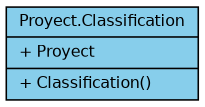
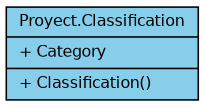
node "Proyect.Classification": text "+ Proyect" -> "+ Category"
